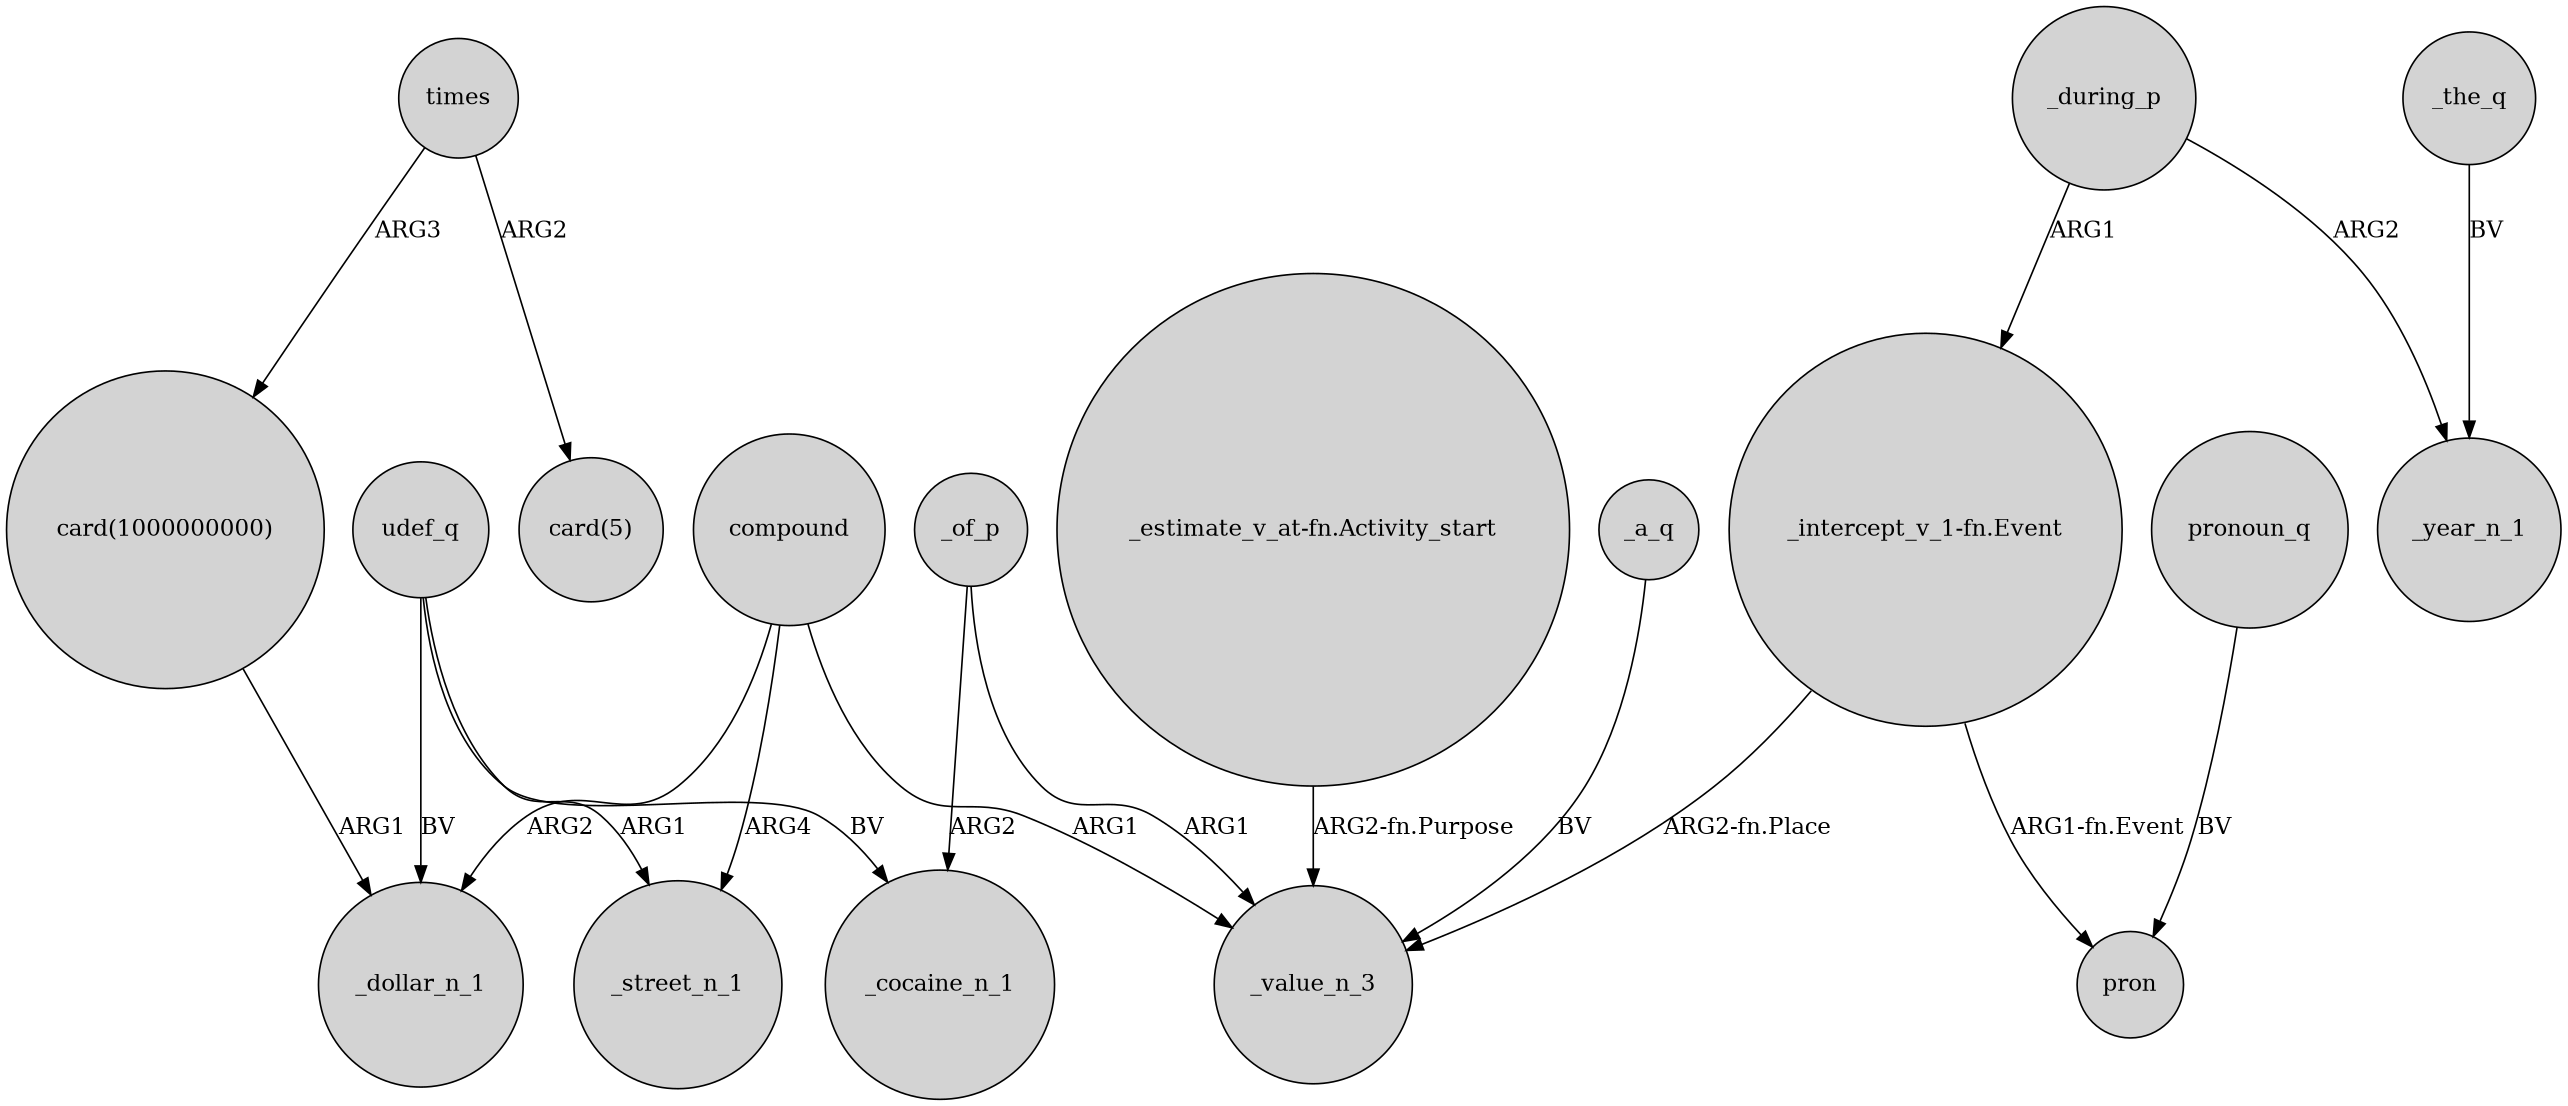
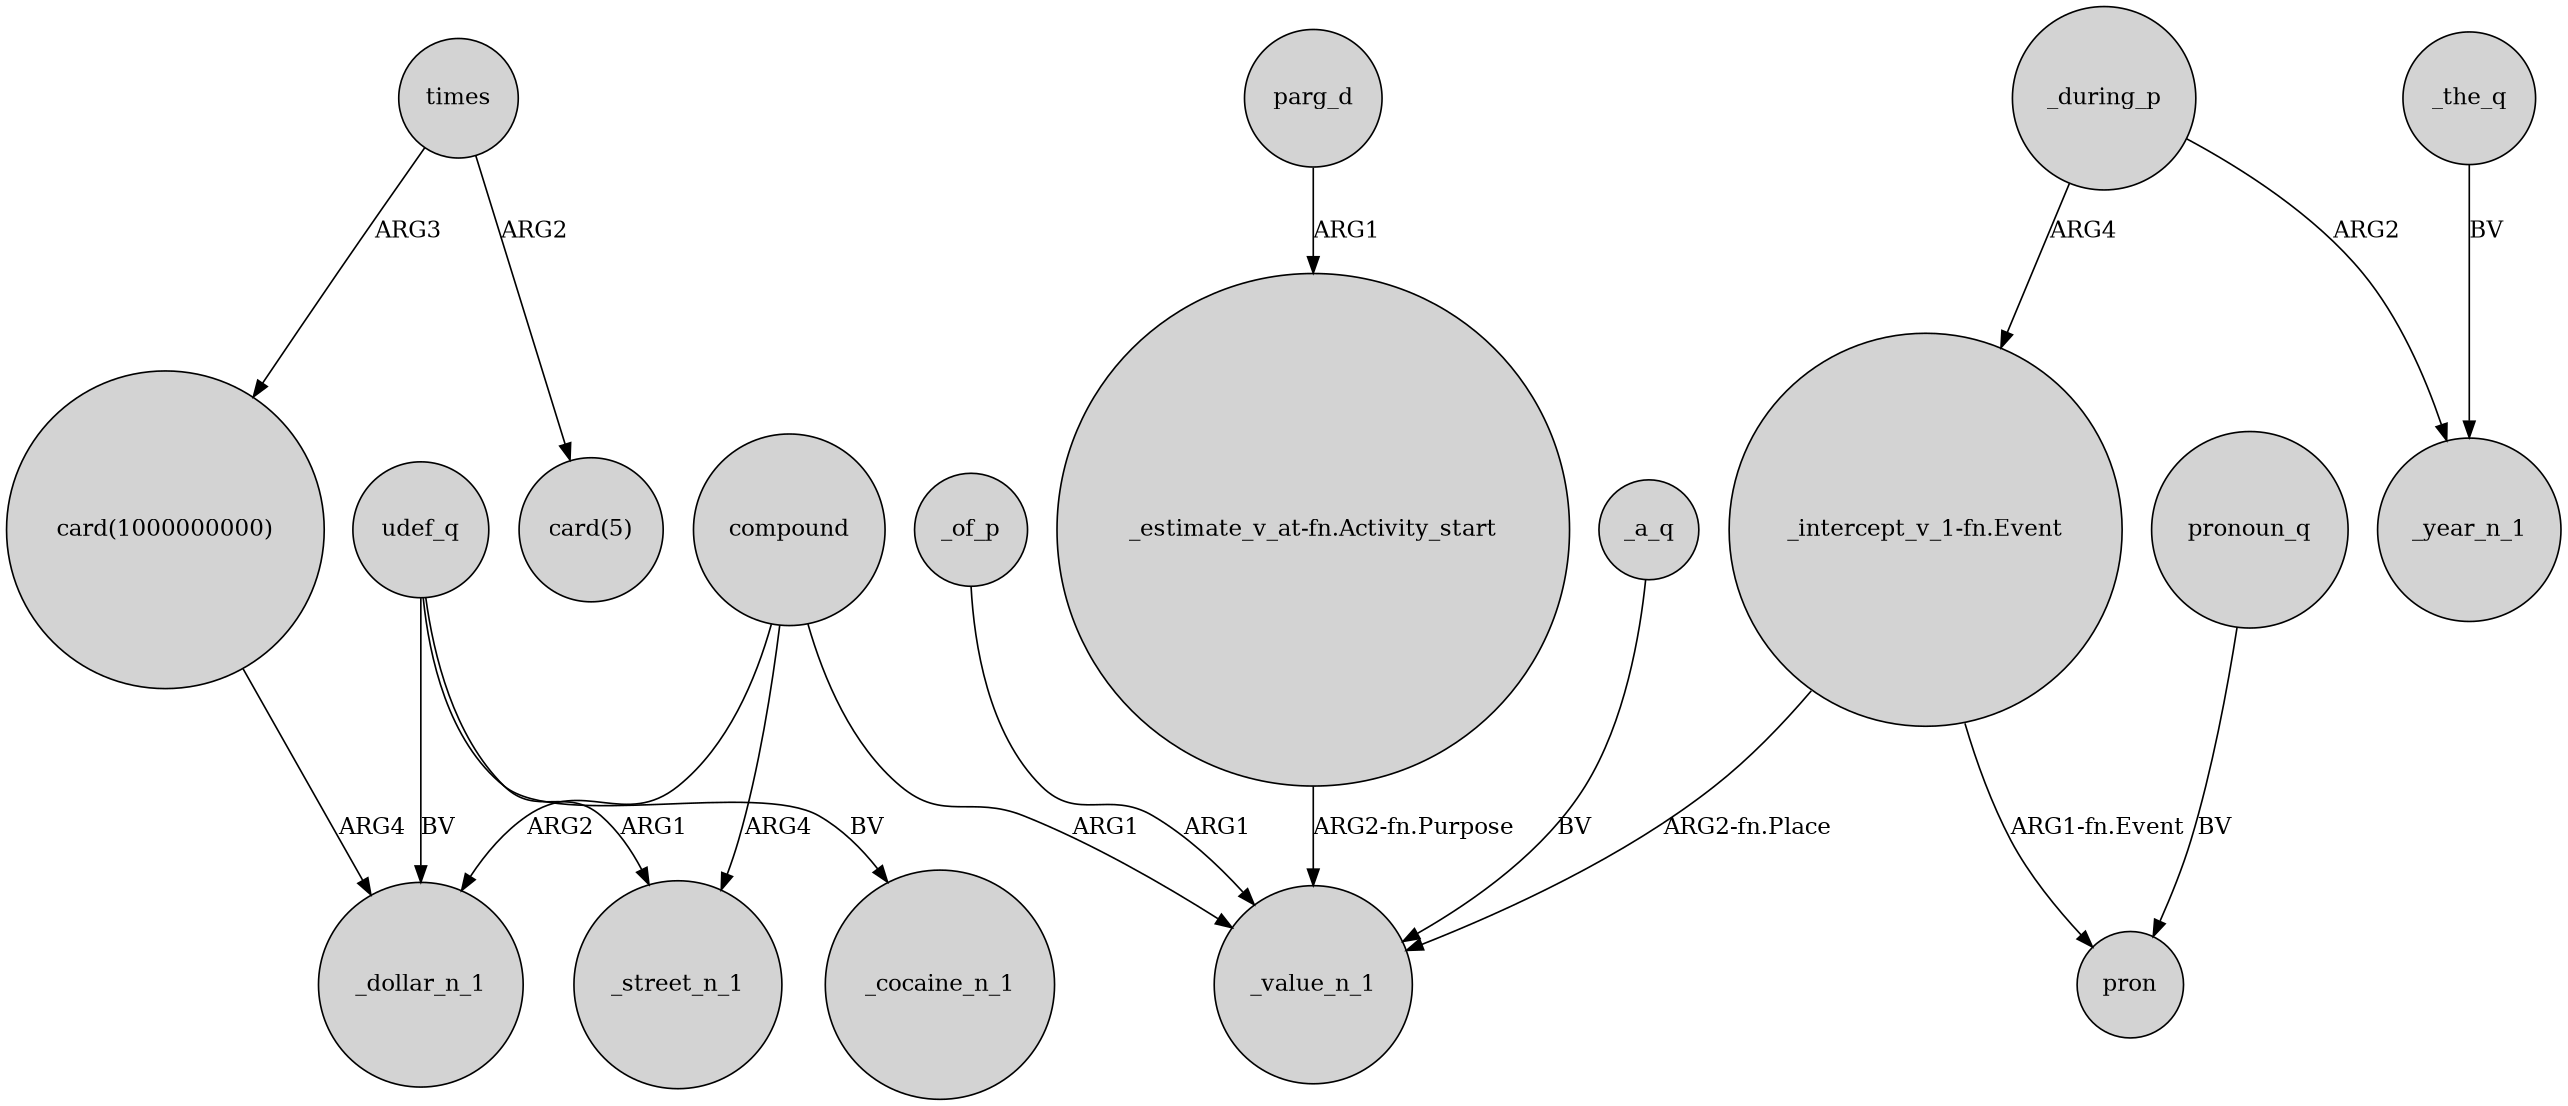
node "parg_d": added
edge "_during_p" -> "_intercept_v_1-fn.Event": label "ARG1" -> "ARG4"
edge "_of_p" -> "_cocaine_n_1": removed, label "ARG2"
edge "card(1000000000)" -> "_dollar_n_1": label "ARG1" -> "ARG4"
node "_value_n_3": label "_value_n_3" -> "_value_n_1"
